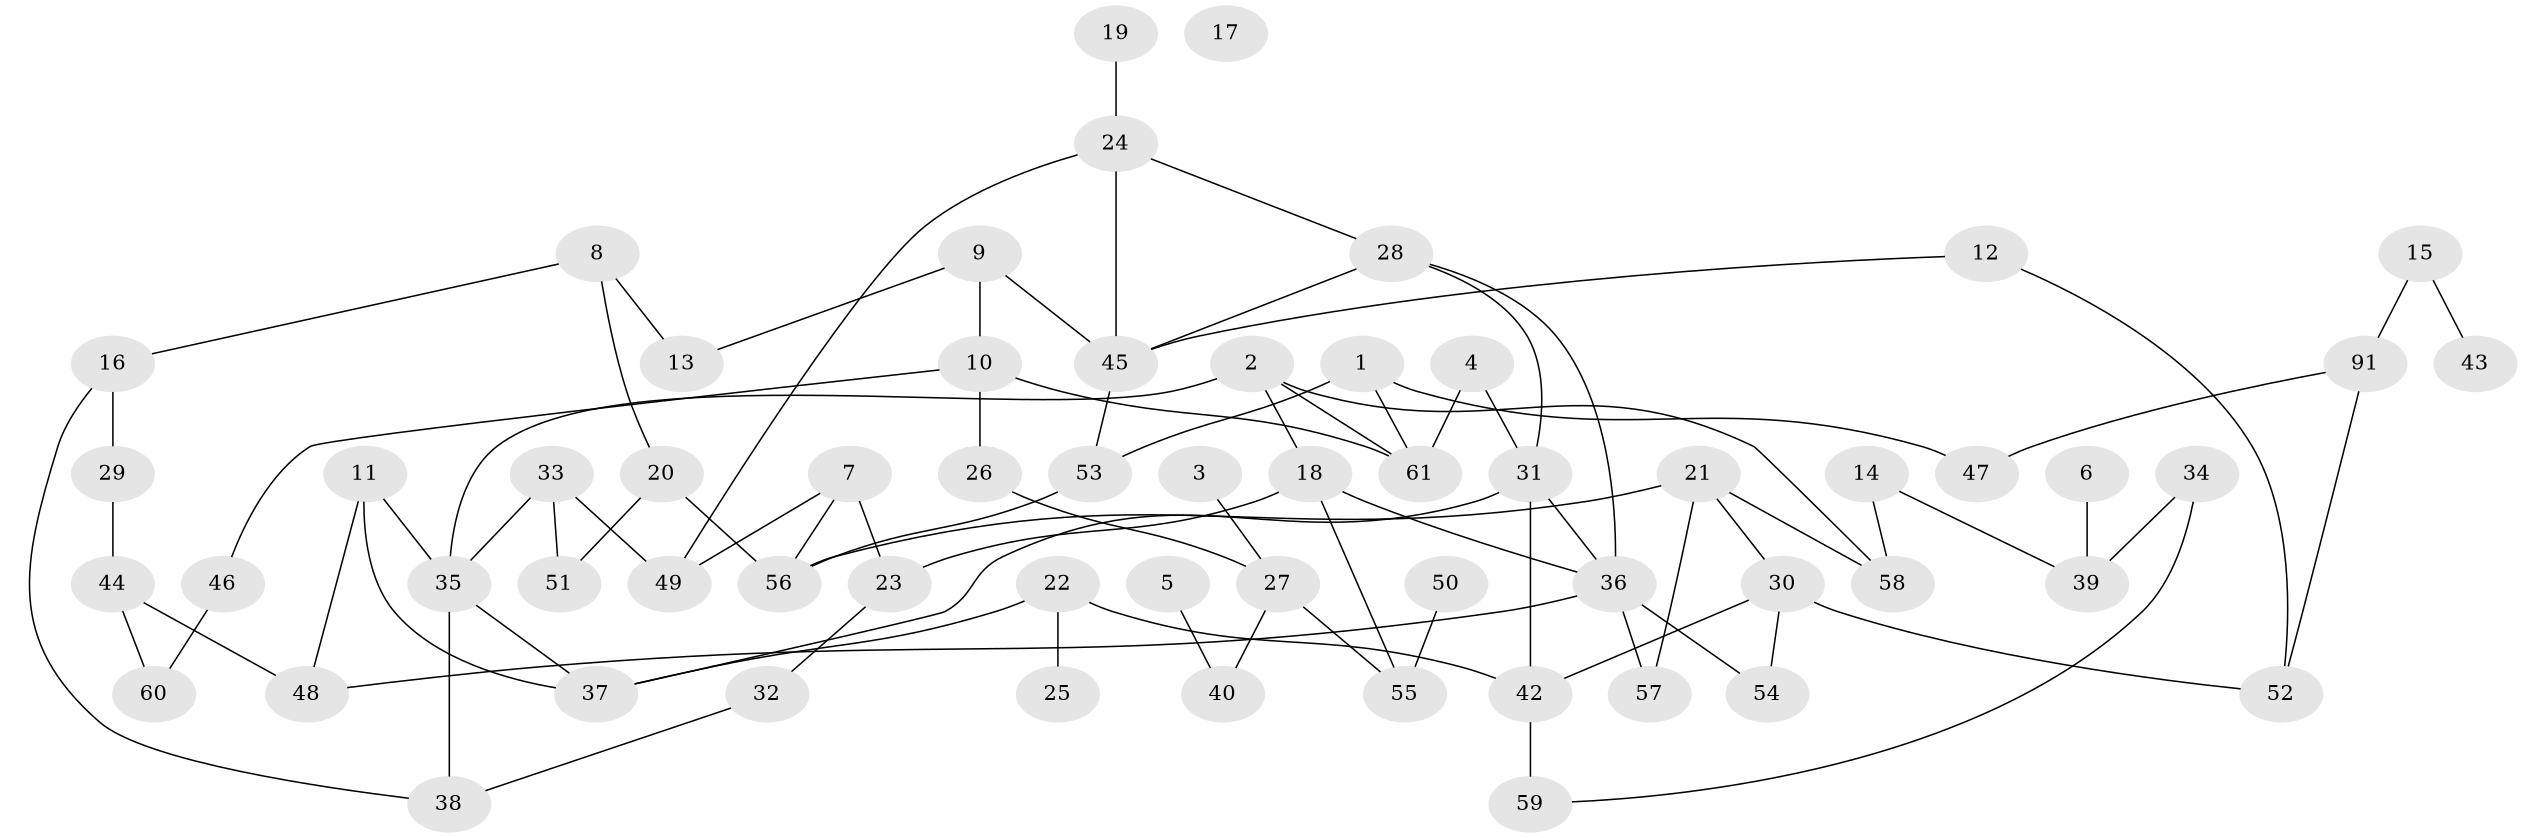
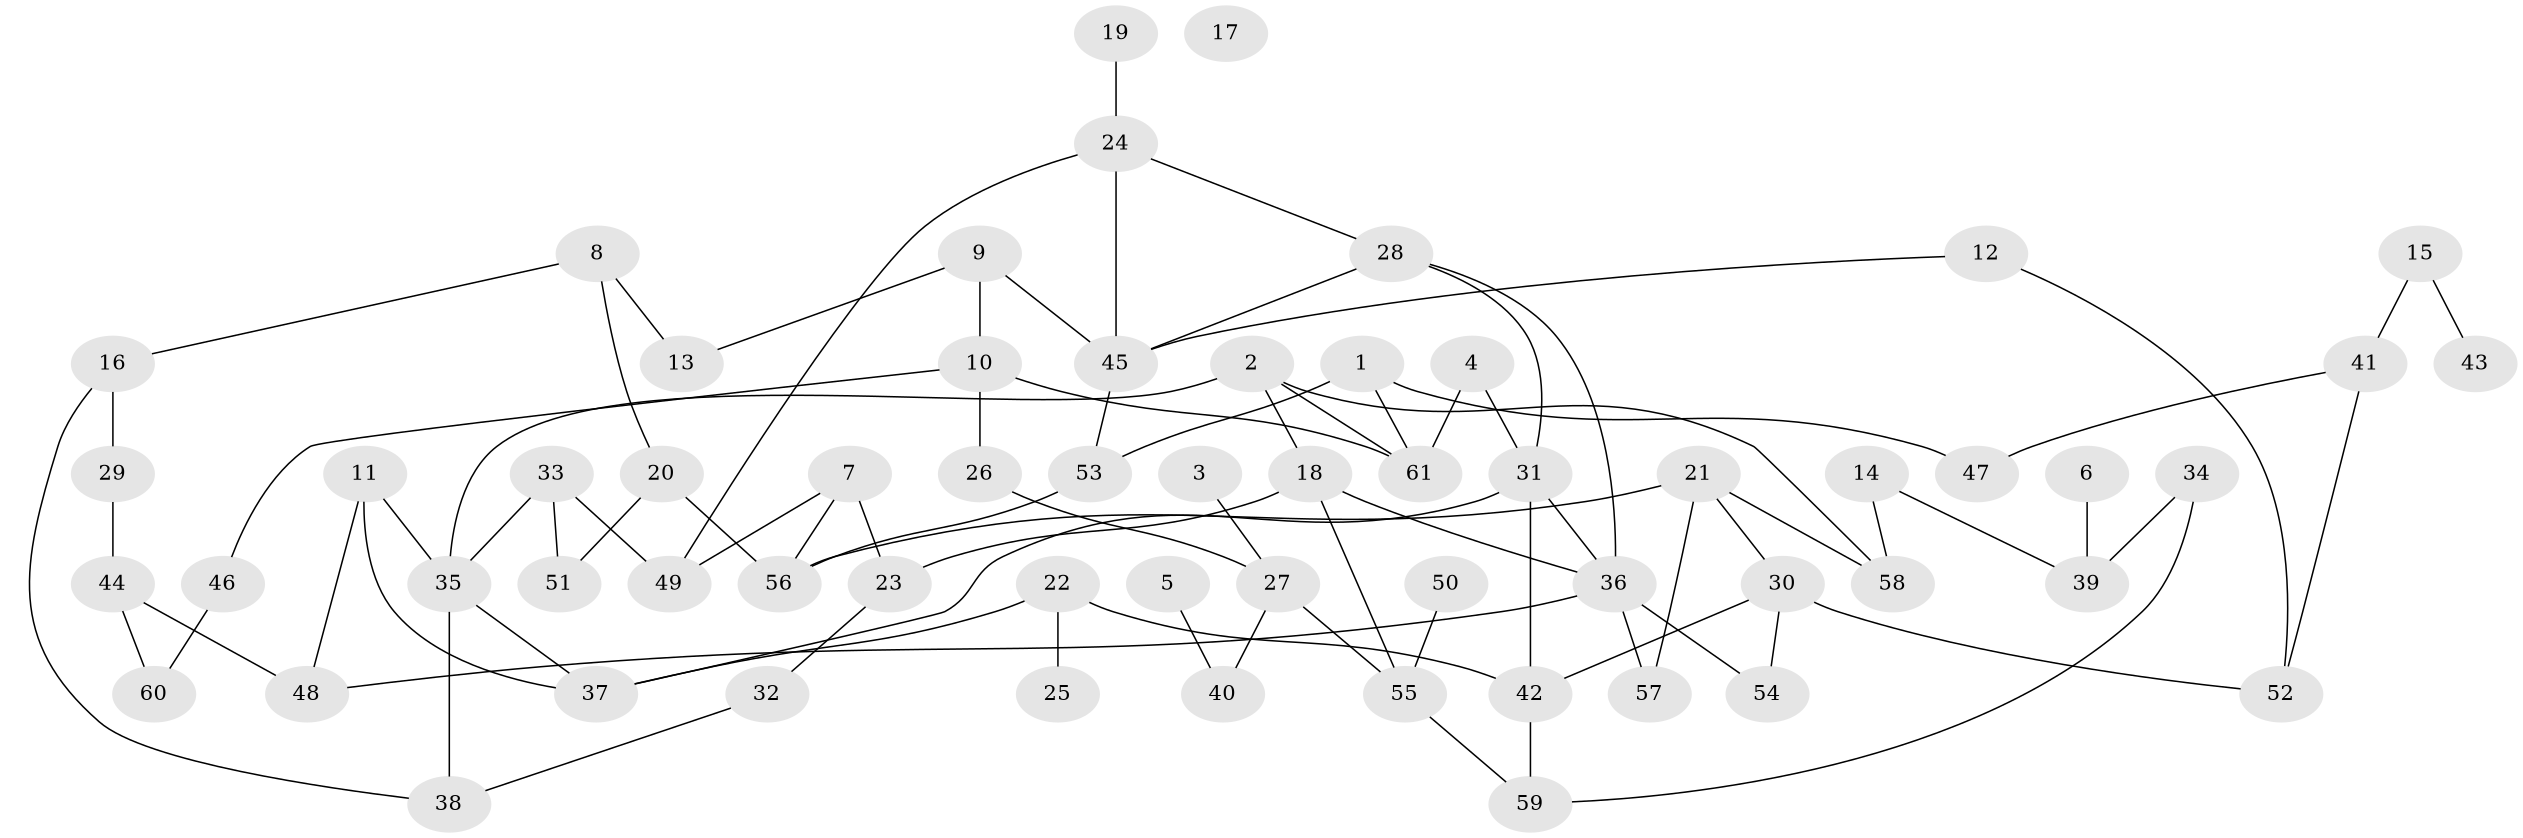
node "91": label "91" -> "41"
edge "55" -- "59": added
